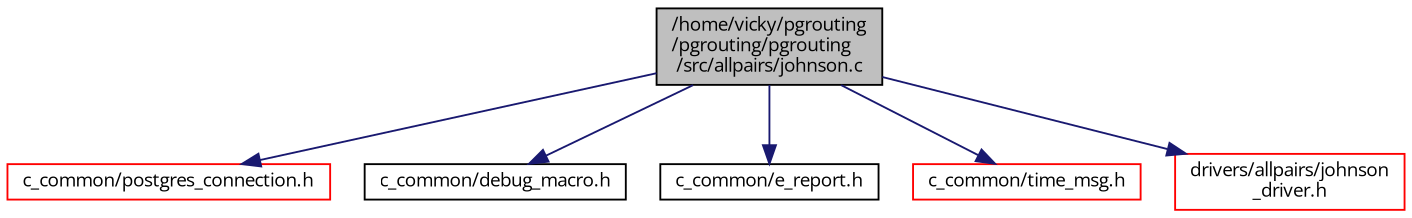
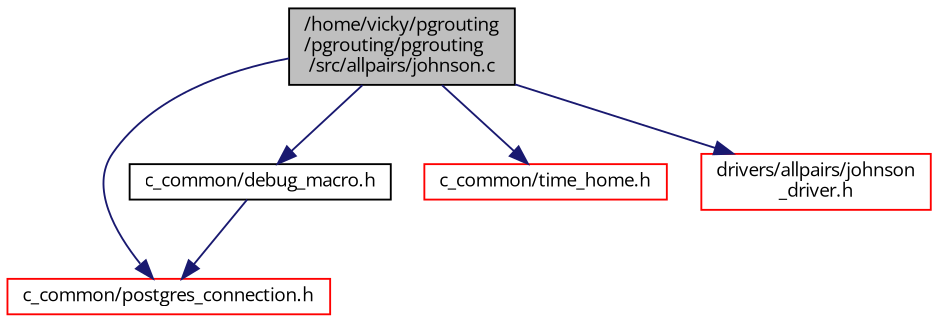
node "c_common/e_report.h": removed
node "c_common/time_msg.h": label "c_common/time_msg.h" -> "c_common/time_home.h"
edge "c_common/debug_macro.h" -> "c_common/postgres_connection.h": added
